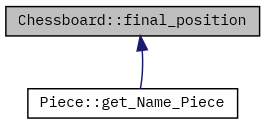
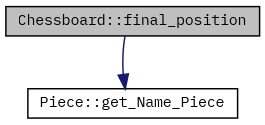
edge "Piece::get_Name_Piece" -> "Chessboard::final_position": reversed
